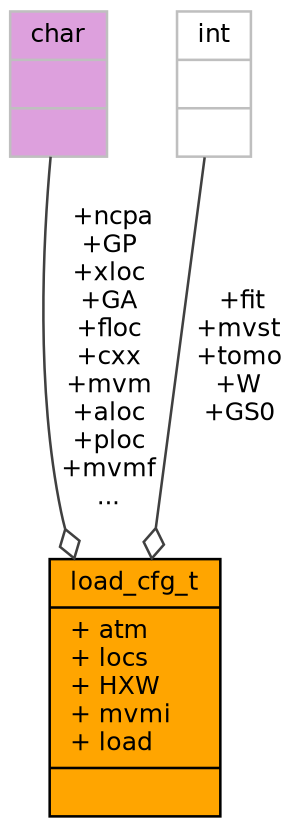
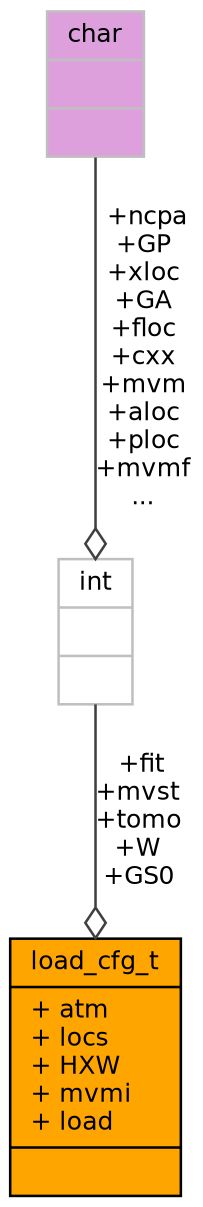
edge "char" -> "load_cfg_t": now "char" -> "int"
